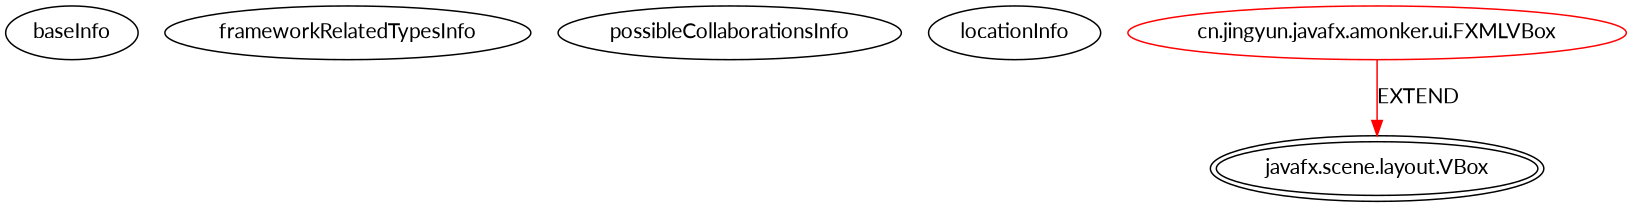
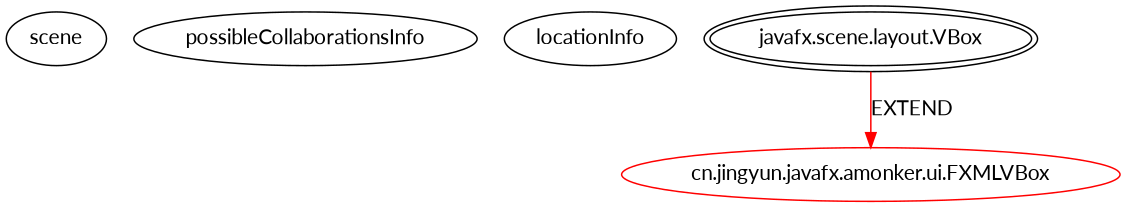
node "baseInfo": removed
node "frameworkRelatedTypesInfo": label "frameworkRelatedTypesInfo" -> "scene"
edge "cn.jingyun.javafx.amonker.ui.FXMLVBox" -> "javafx.scene.layout.VBox": reversed
